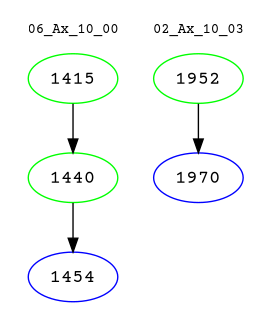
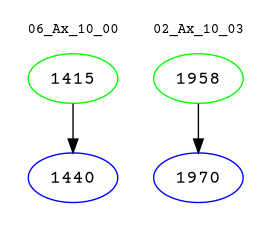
node "1952": label "1952" -> "1958"
node "1440": color green -> blue
node "1454": removed
